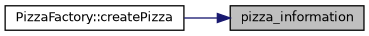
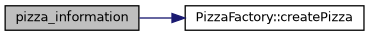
edge "PizzaFactory::createPizza" -> "pizza_information": reversed
